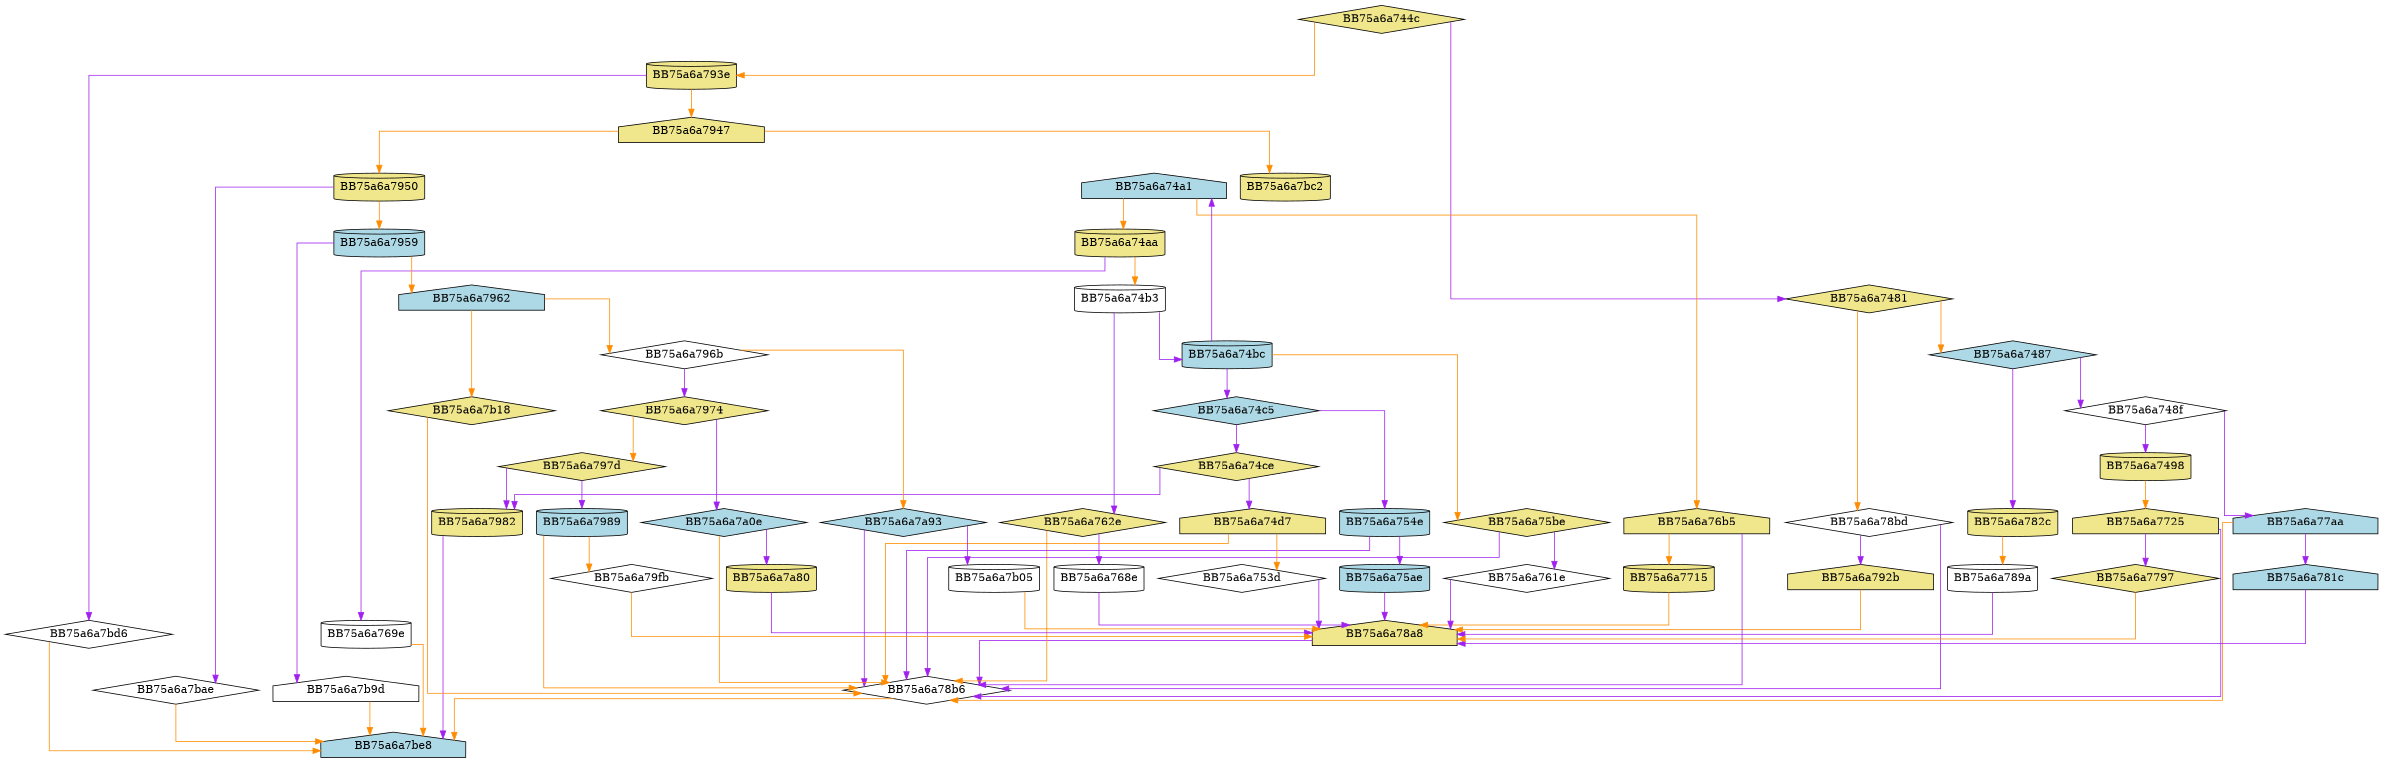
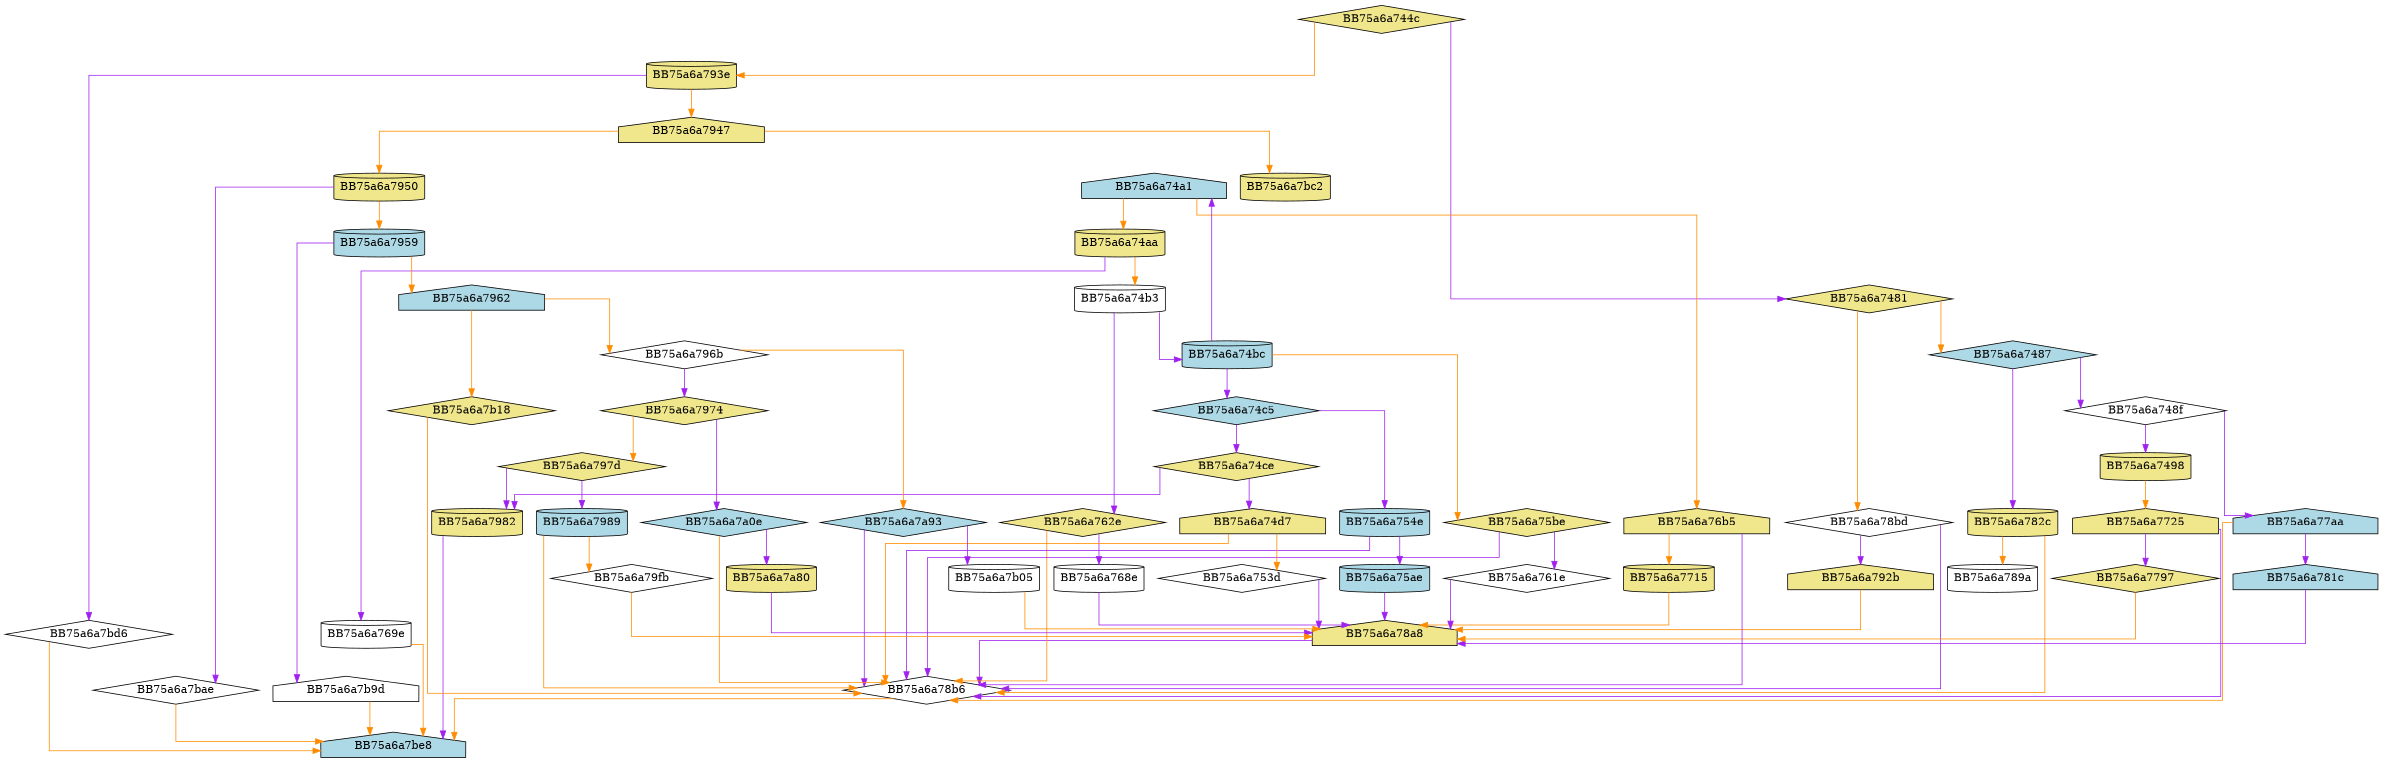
edge "BB75a6a789a" -> "BB75a6a78a8": removed
edge "BB75a6a782c" -> "BB75a6a78b6": added
